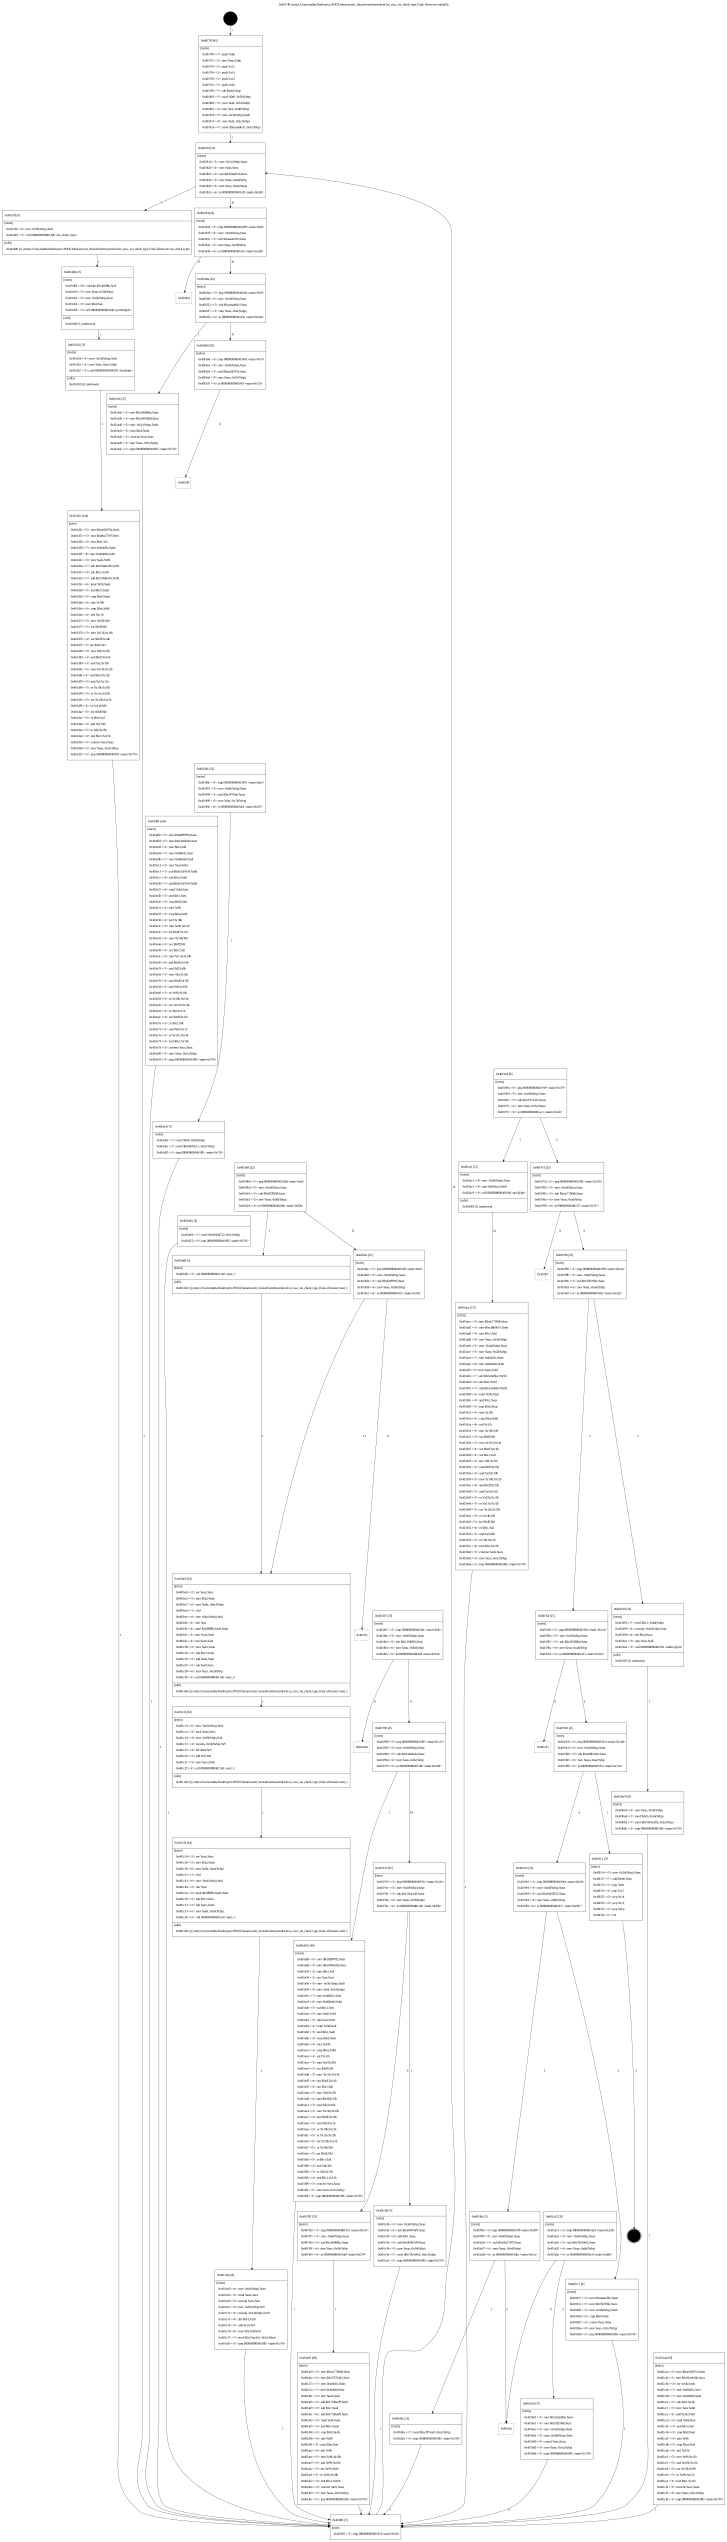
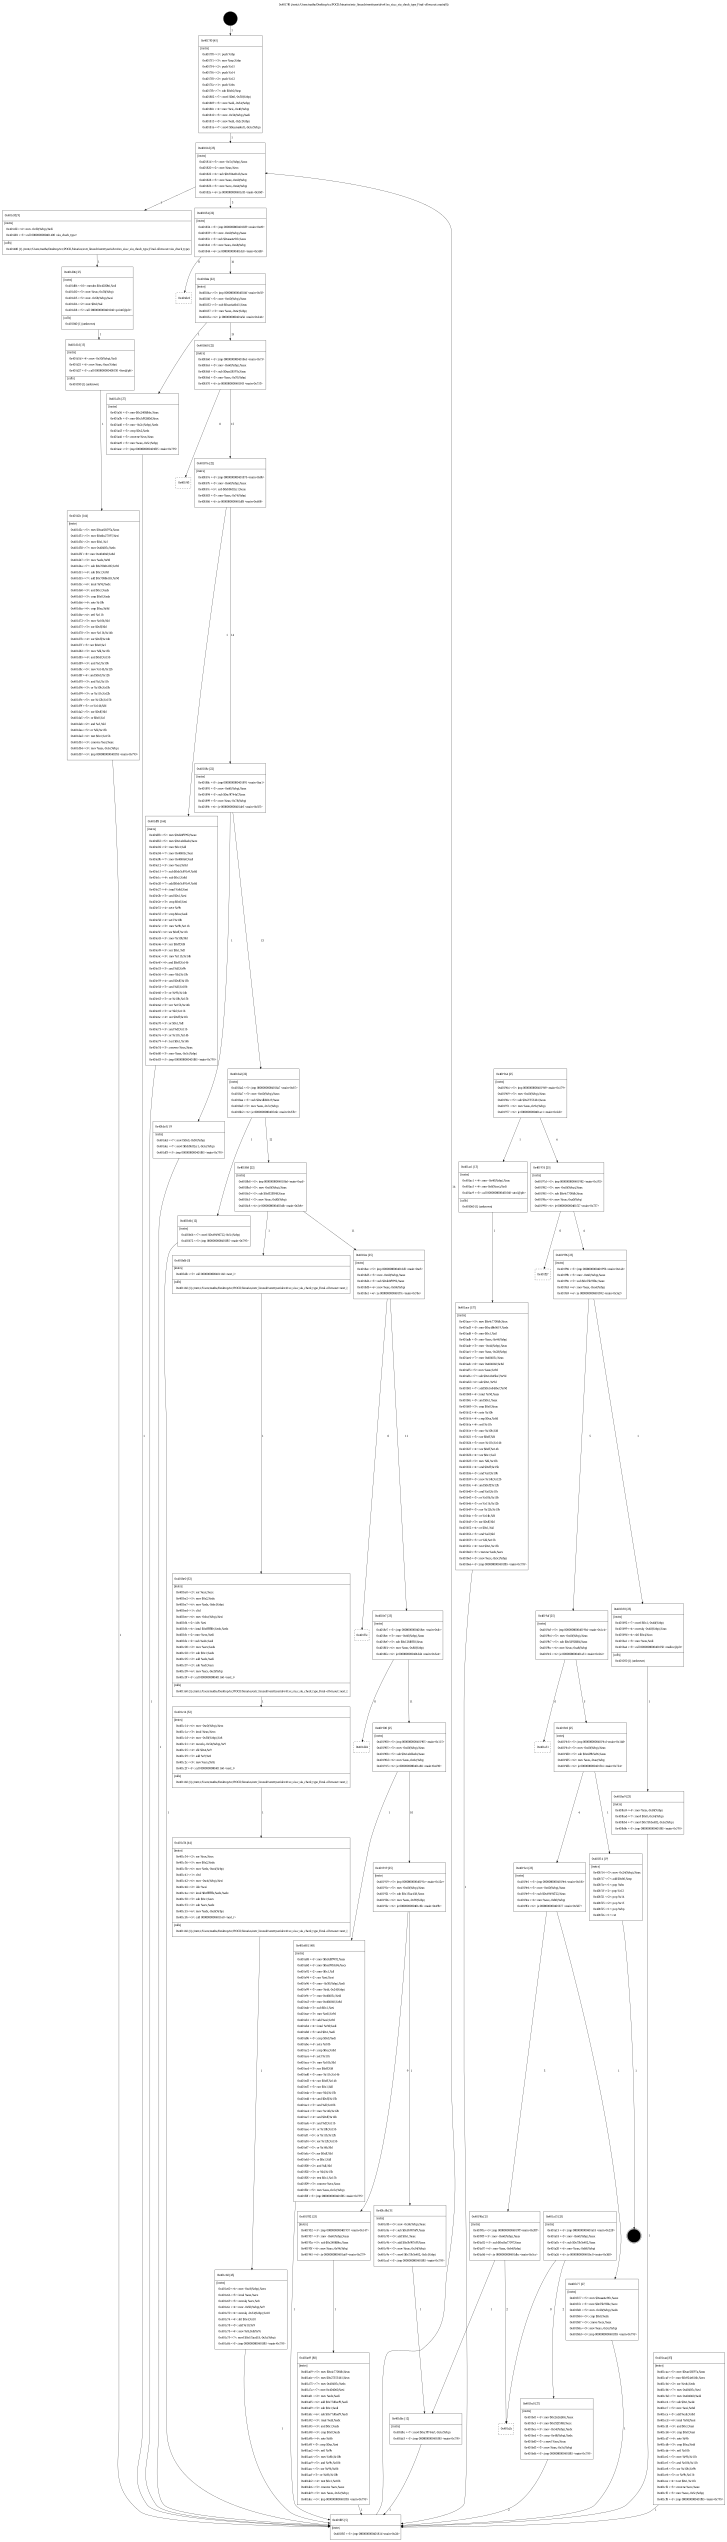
edge "0x40181d [23]" -> "0x401834 [22]": label " 16" -> " 3"
node "0x401876 [22]": added
node "0x4018a2 [22]": added
edge "0x401ac1 [13]" -> "0x401ace [157]": label " 16" -> " 1"
edge "0x4018ce [25]" -> "0x401be0 [52]": now "0x4018ce [25]" -> "0x4018e7 [25]"
edge "0x401c8b [31]" -> "0x401f85 [5]": now "0x401c8b [31]" -> "0x401dbc [12]"
